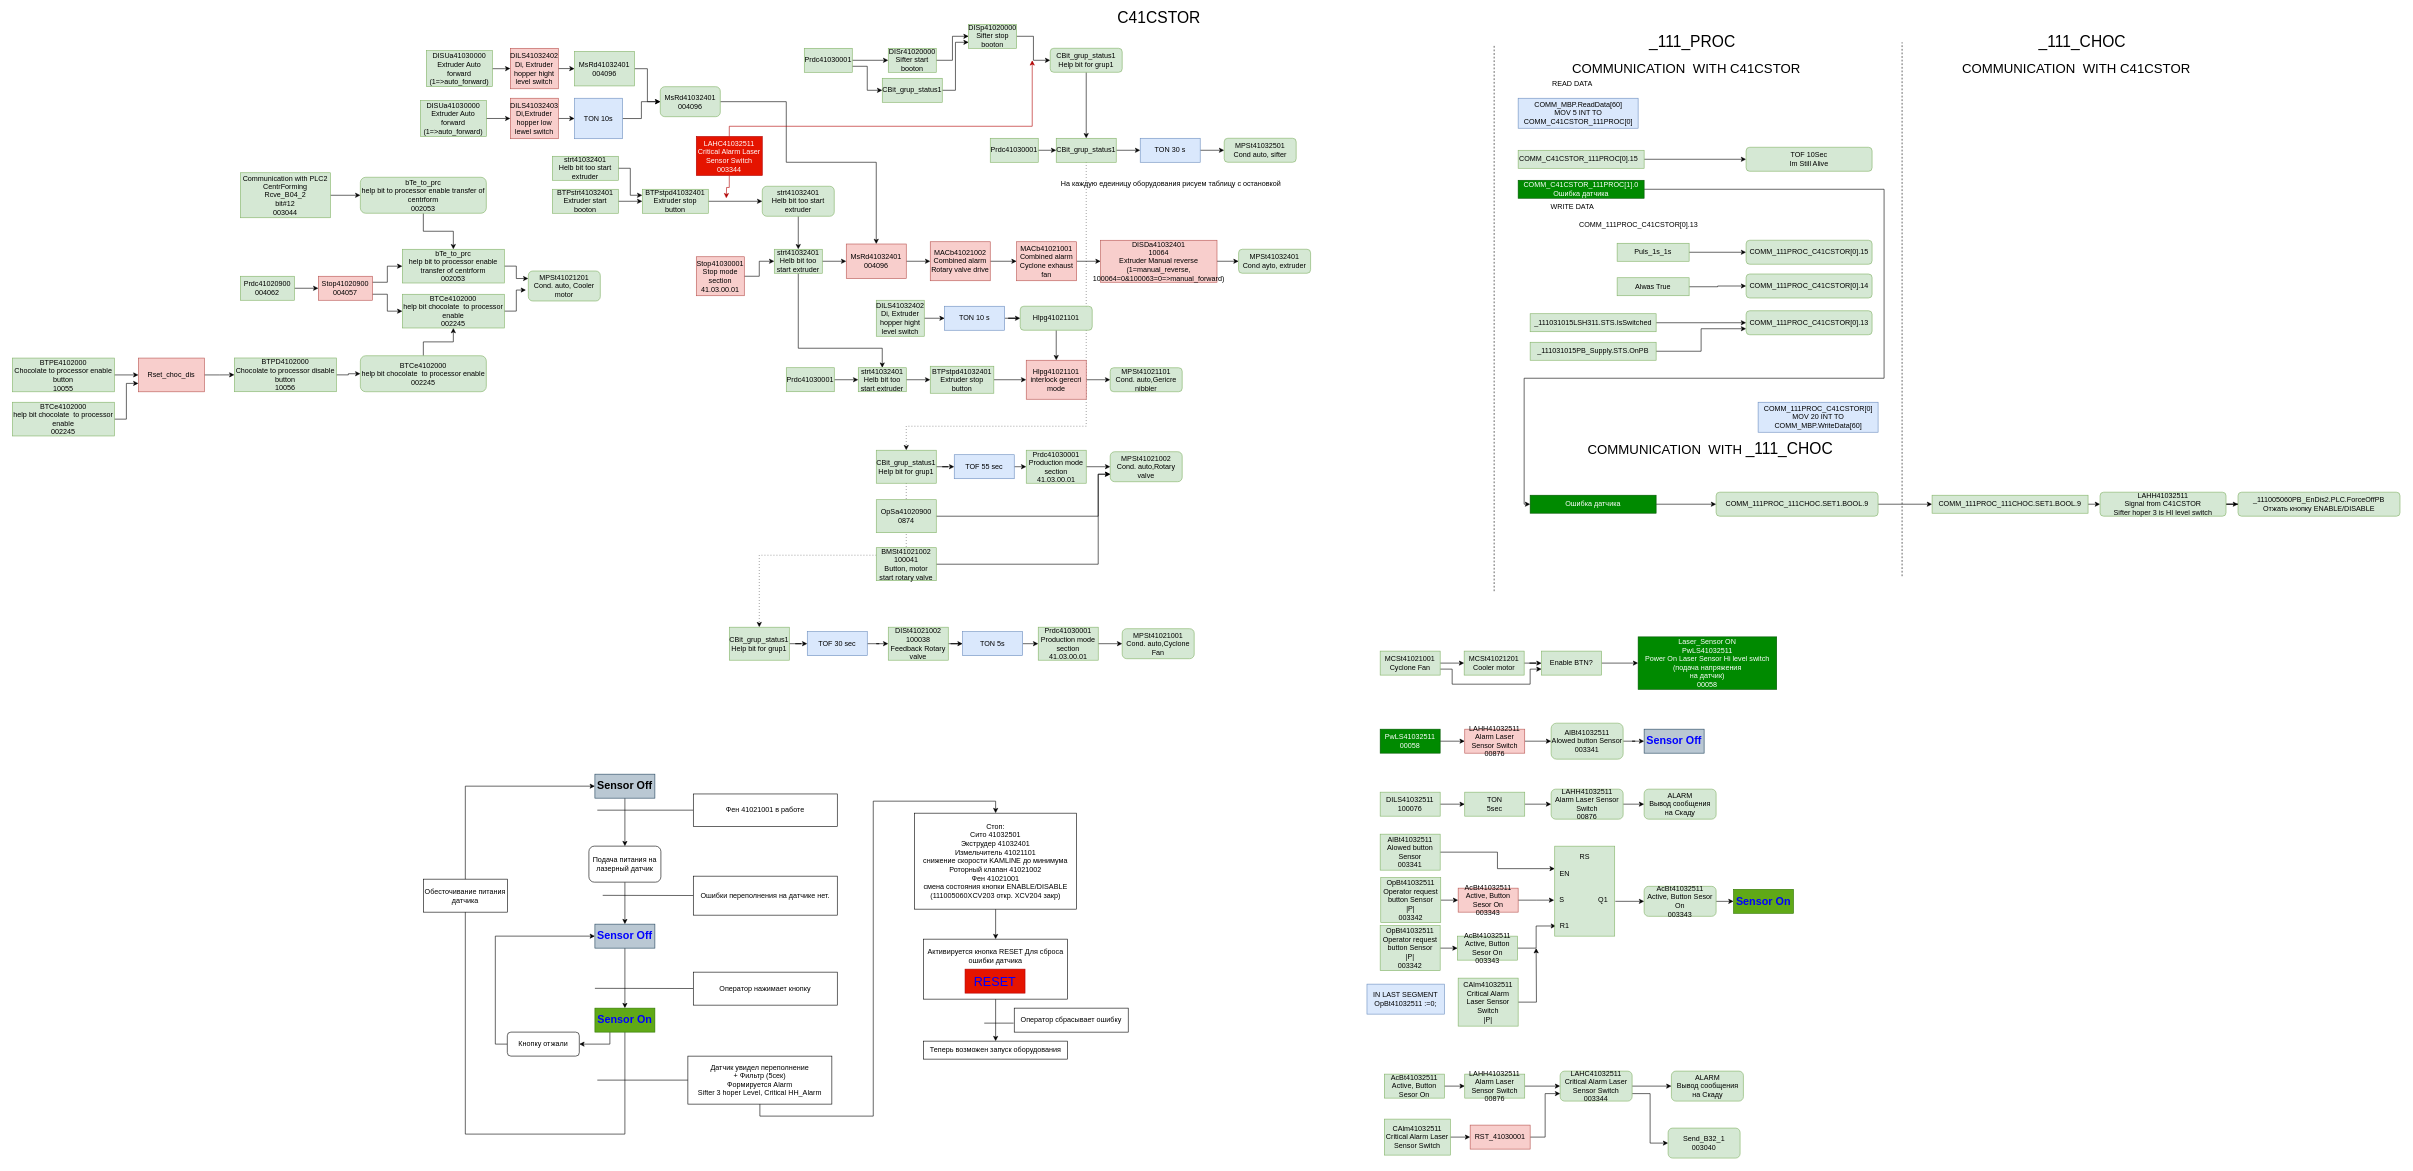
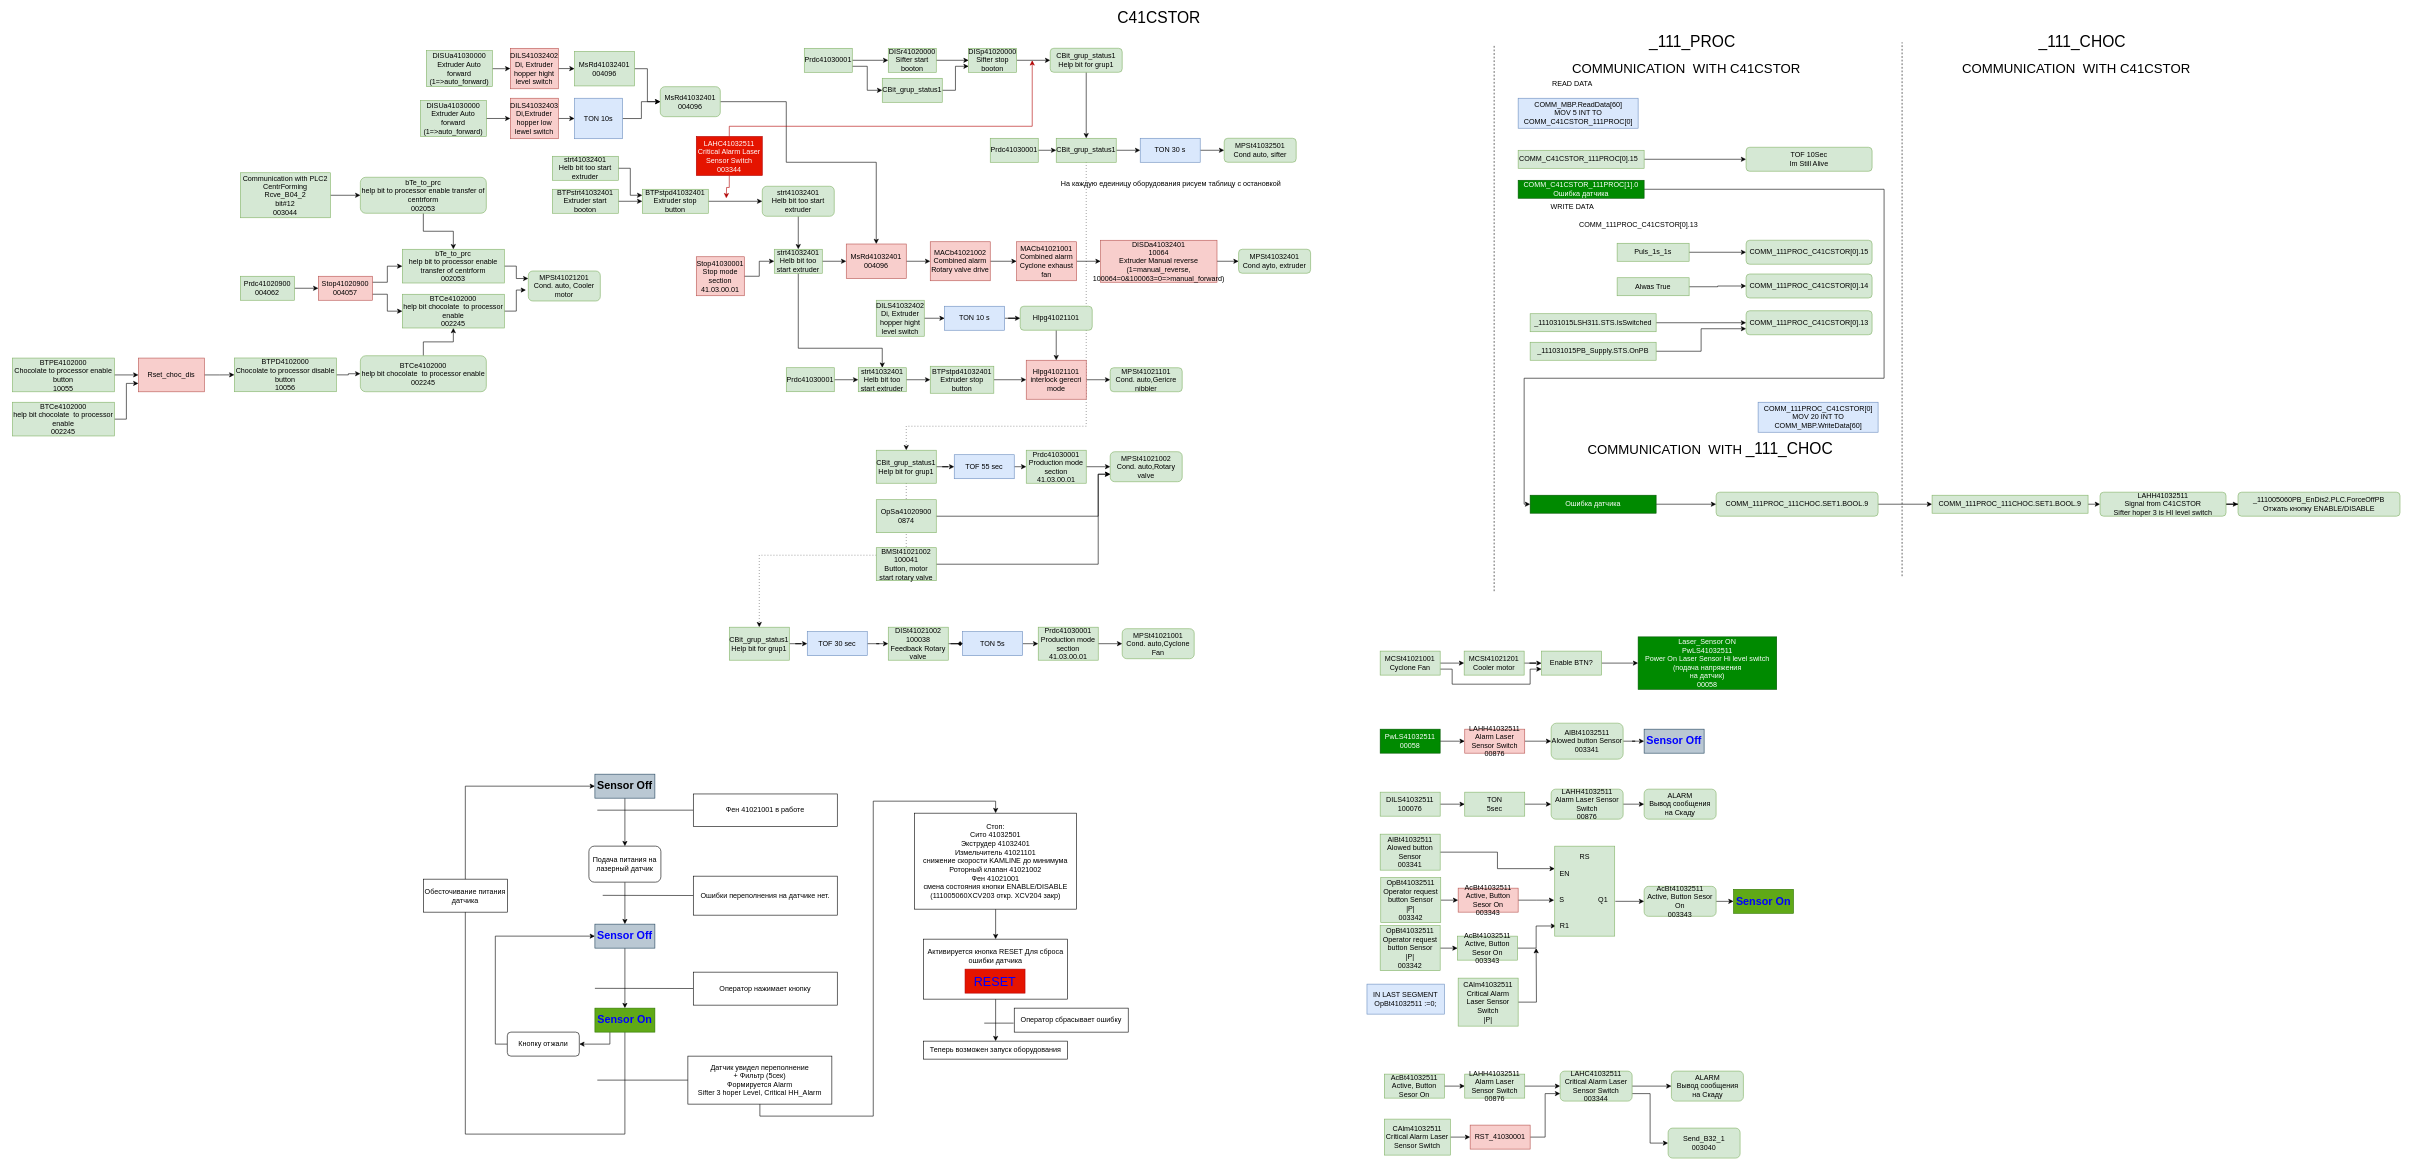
node "DISp41020000 Sifter stop booton": moved (993, 36) -> (993, 60)
edge "DISt41021002 100038 Feedback Rotary valve" -> "TON 5s": arrowhead classic -> diamond
